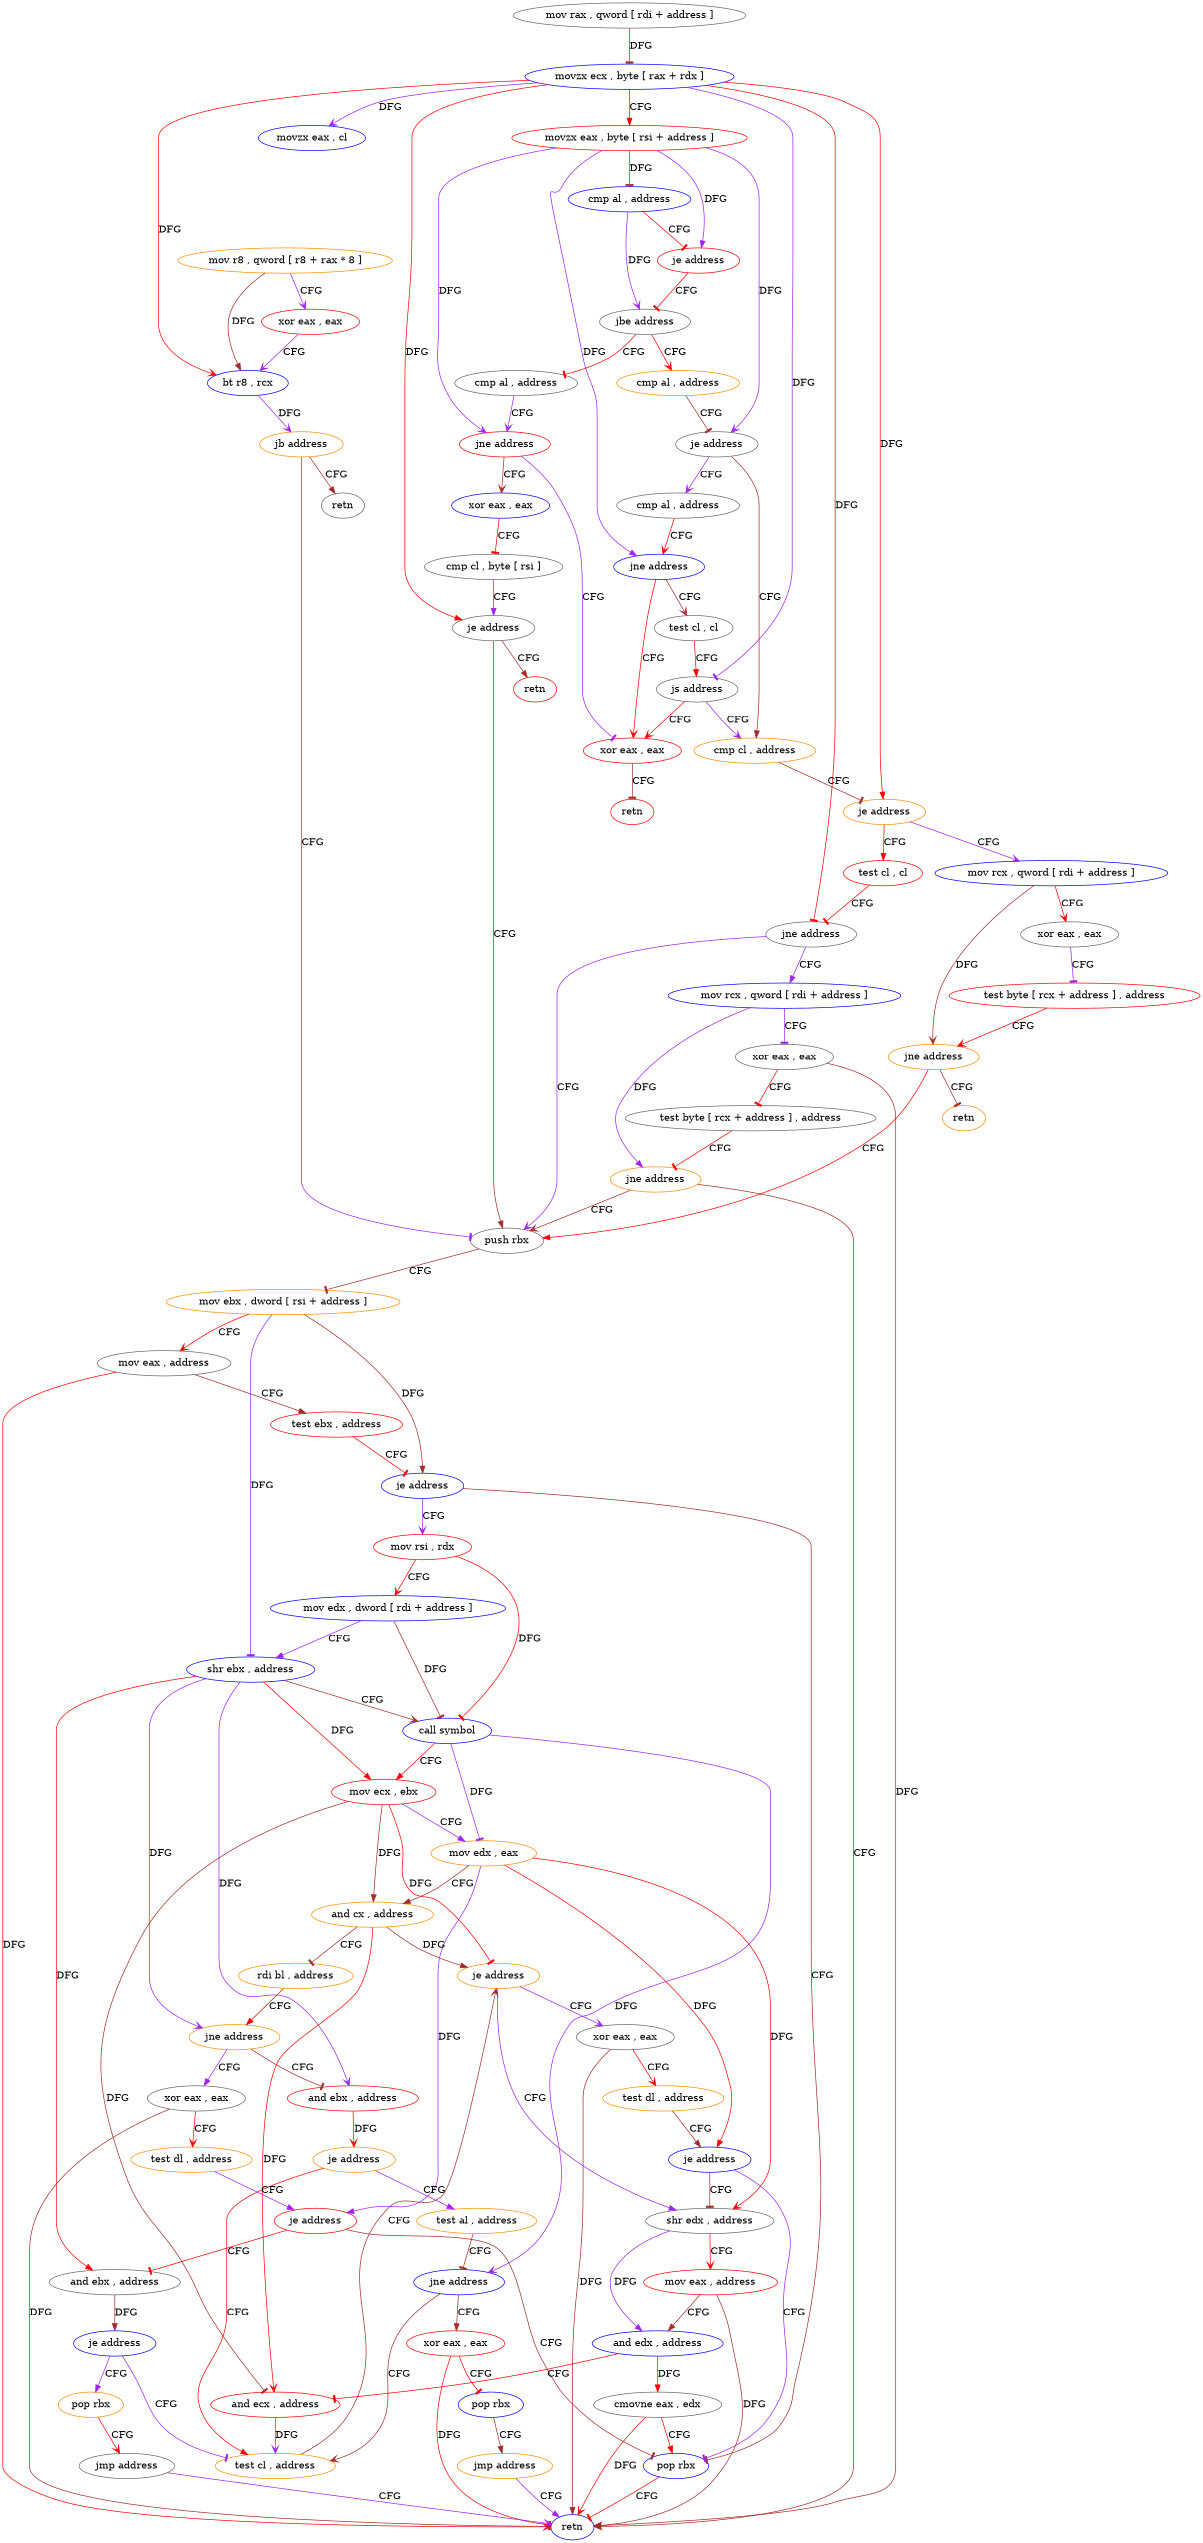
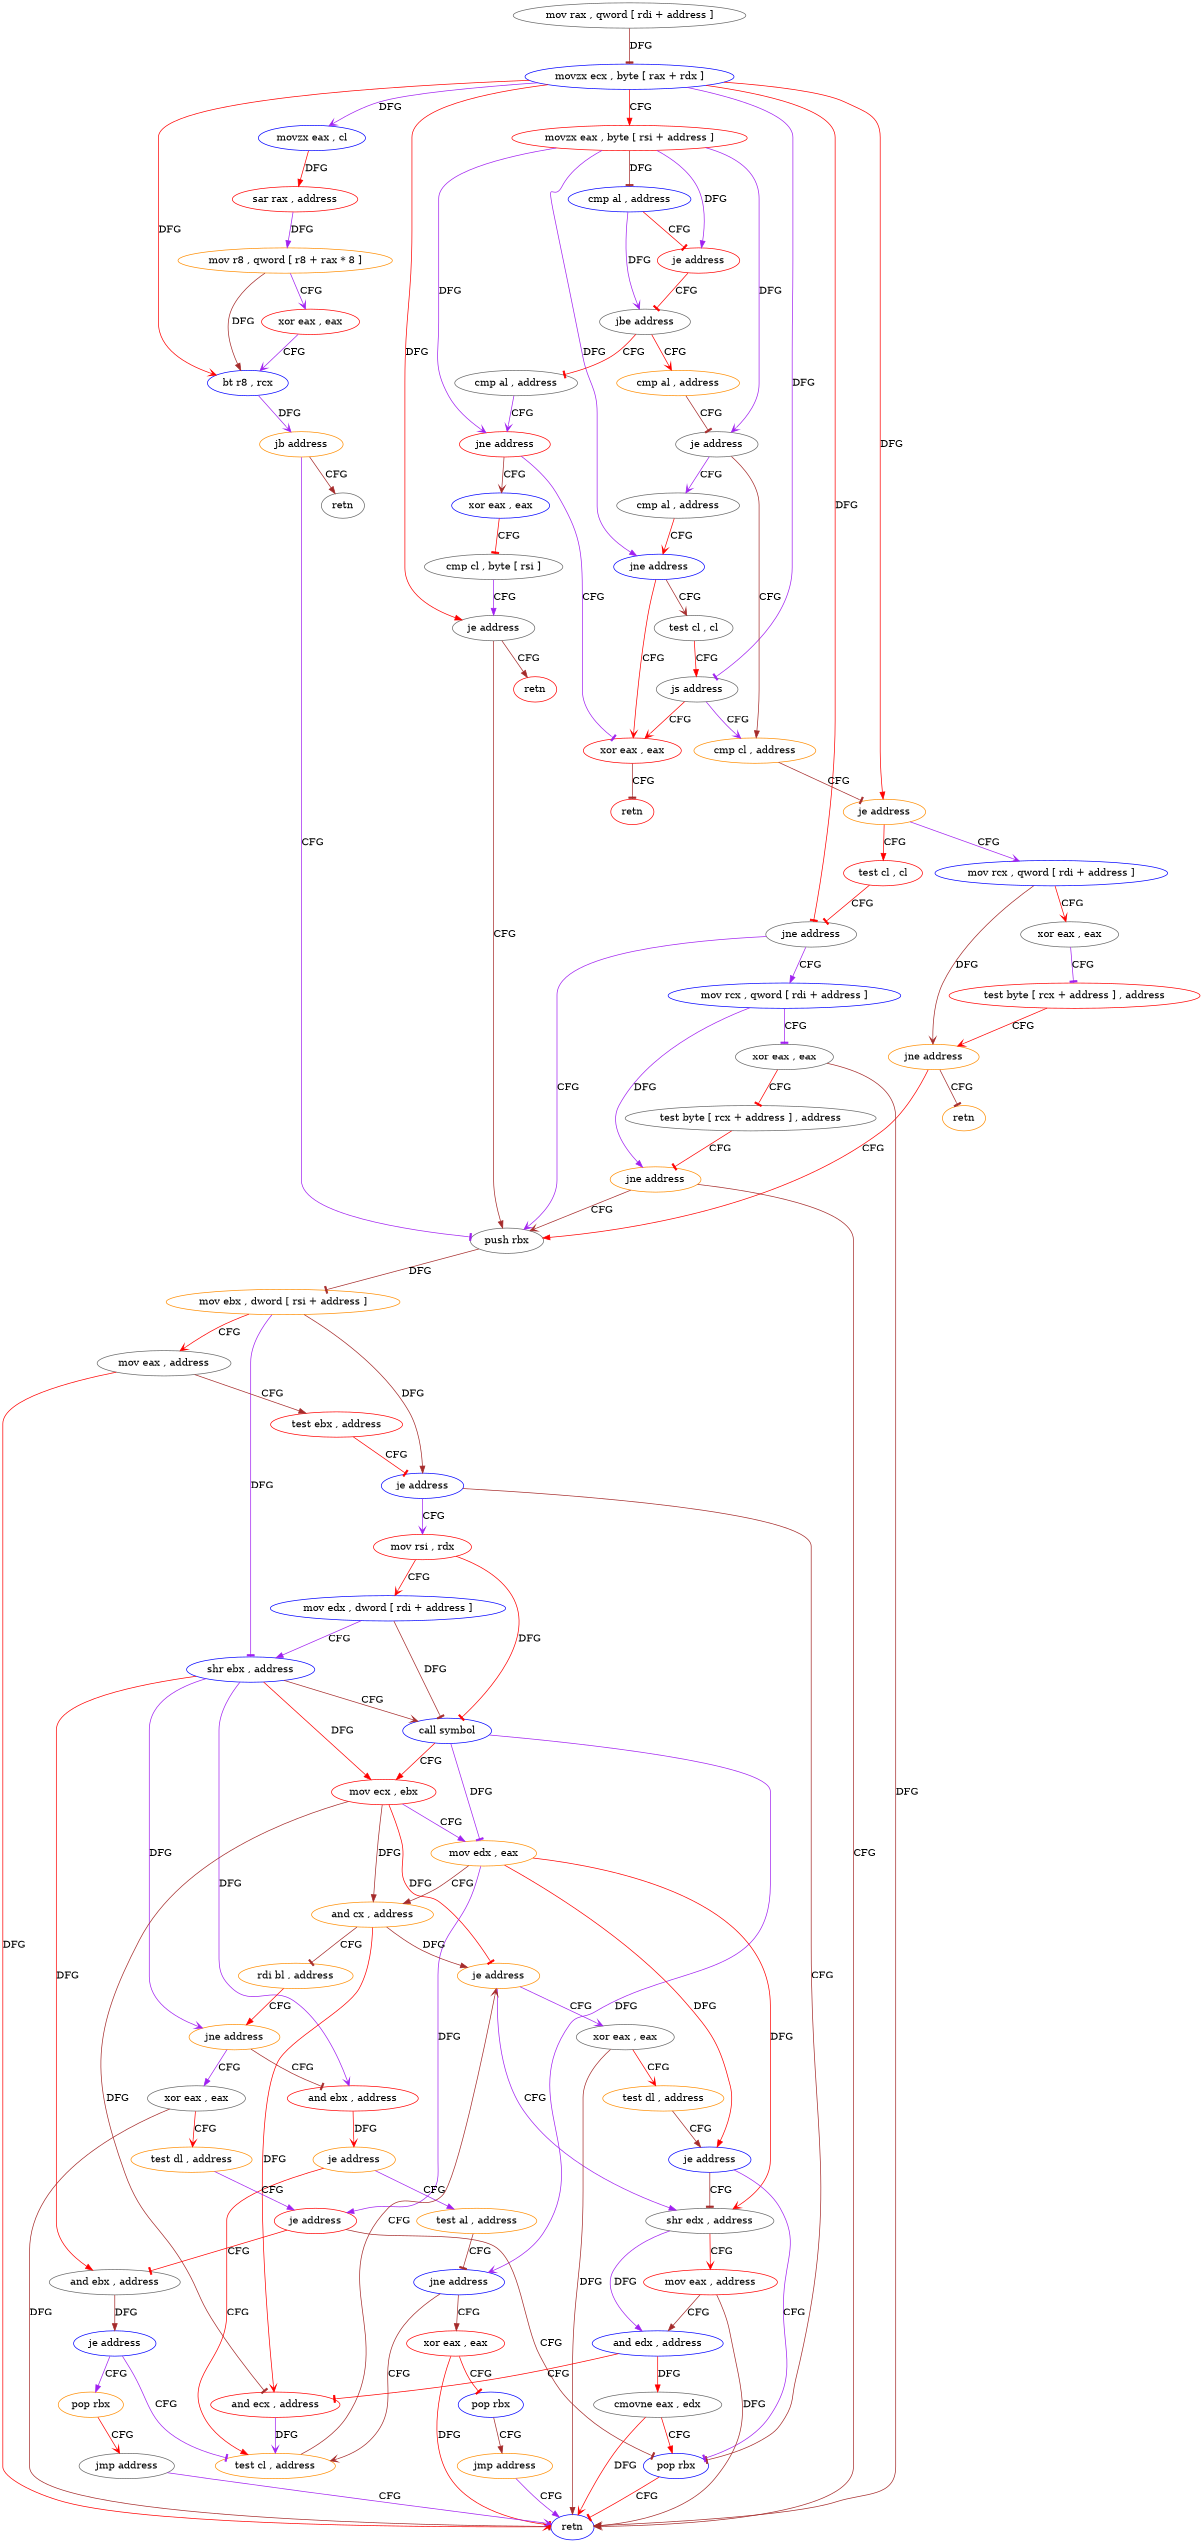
node "sar rax , address": added
edge "push rbx" -> "mov ebx , dword [ rsi + address ]": label "CFG" -> "DFG"
